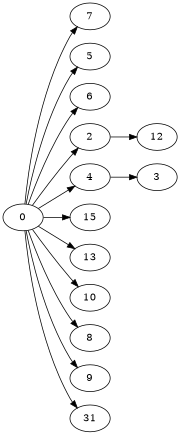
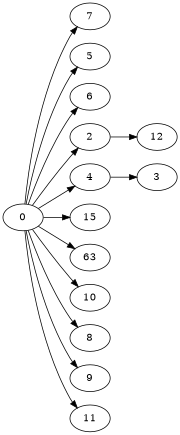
node "13": label "13" -> "63"
node "31": label "31" -> "11"
